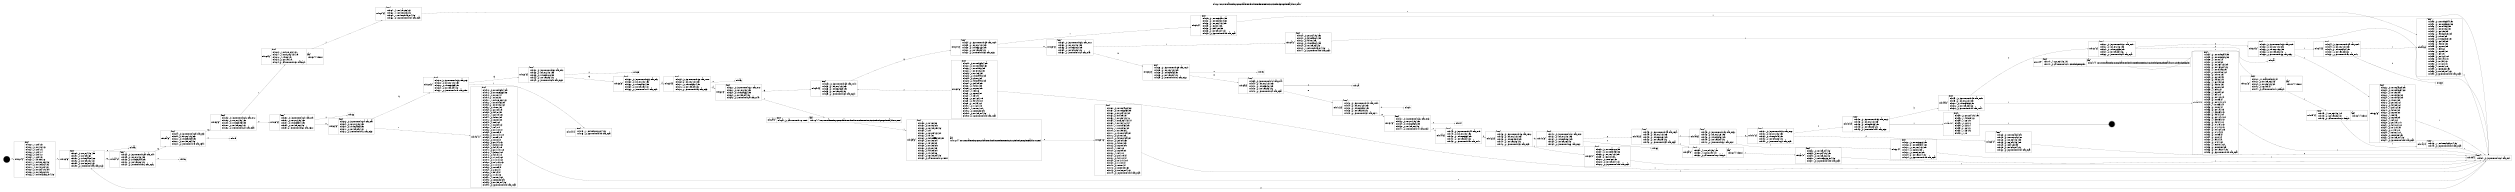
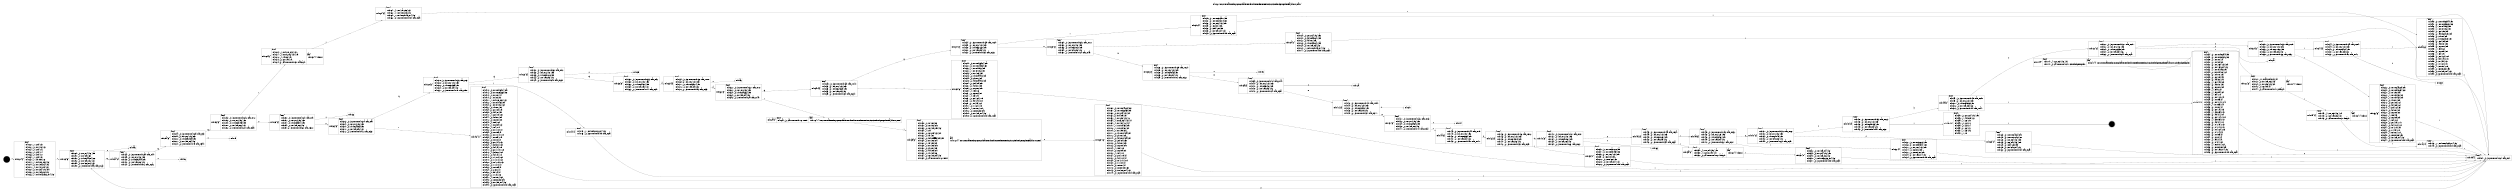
edge "0x4018bb [88]" -> "0x40139b [25]": reversed
edge "0x40174e [12]" -> "0x401b0f [5]": added, label "1"
